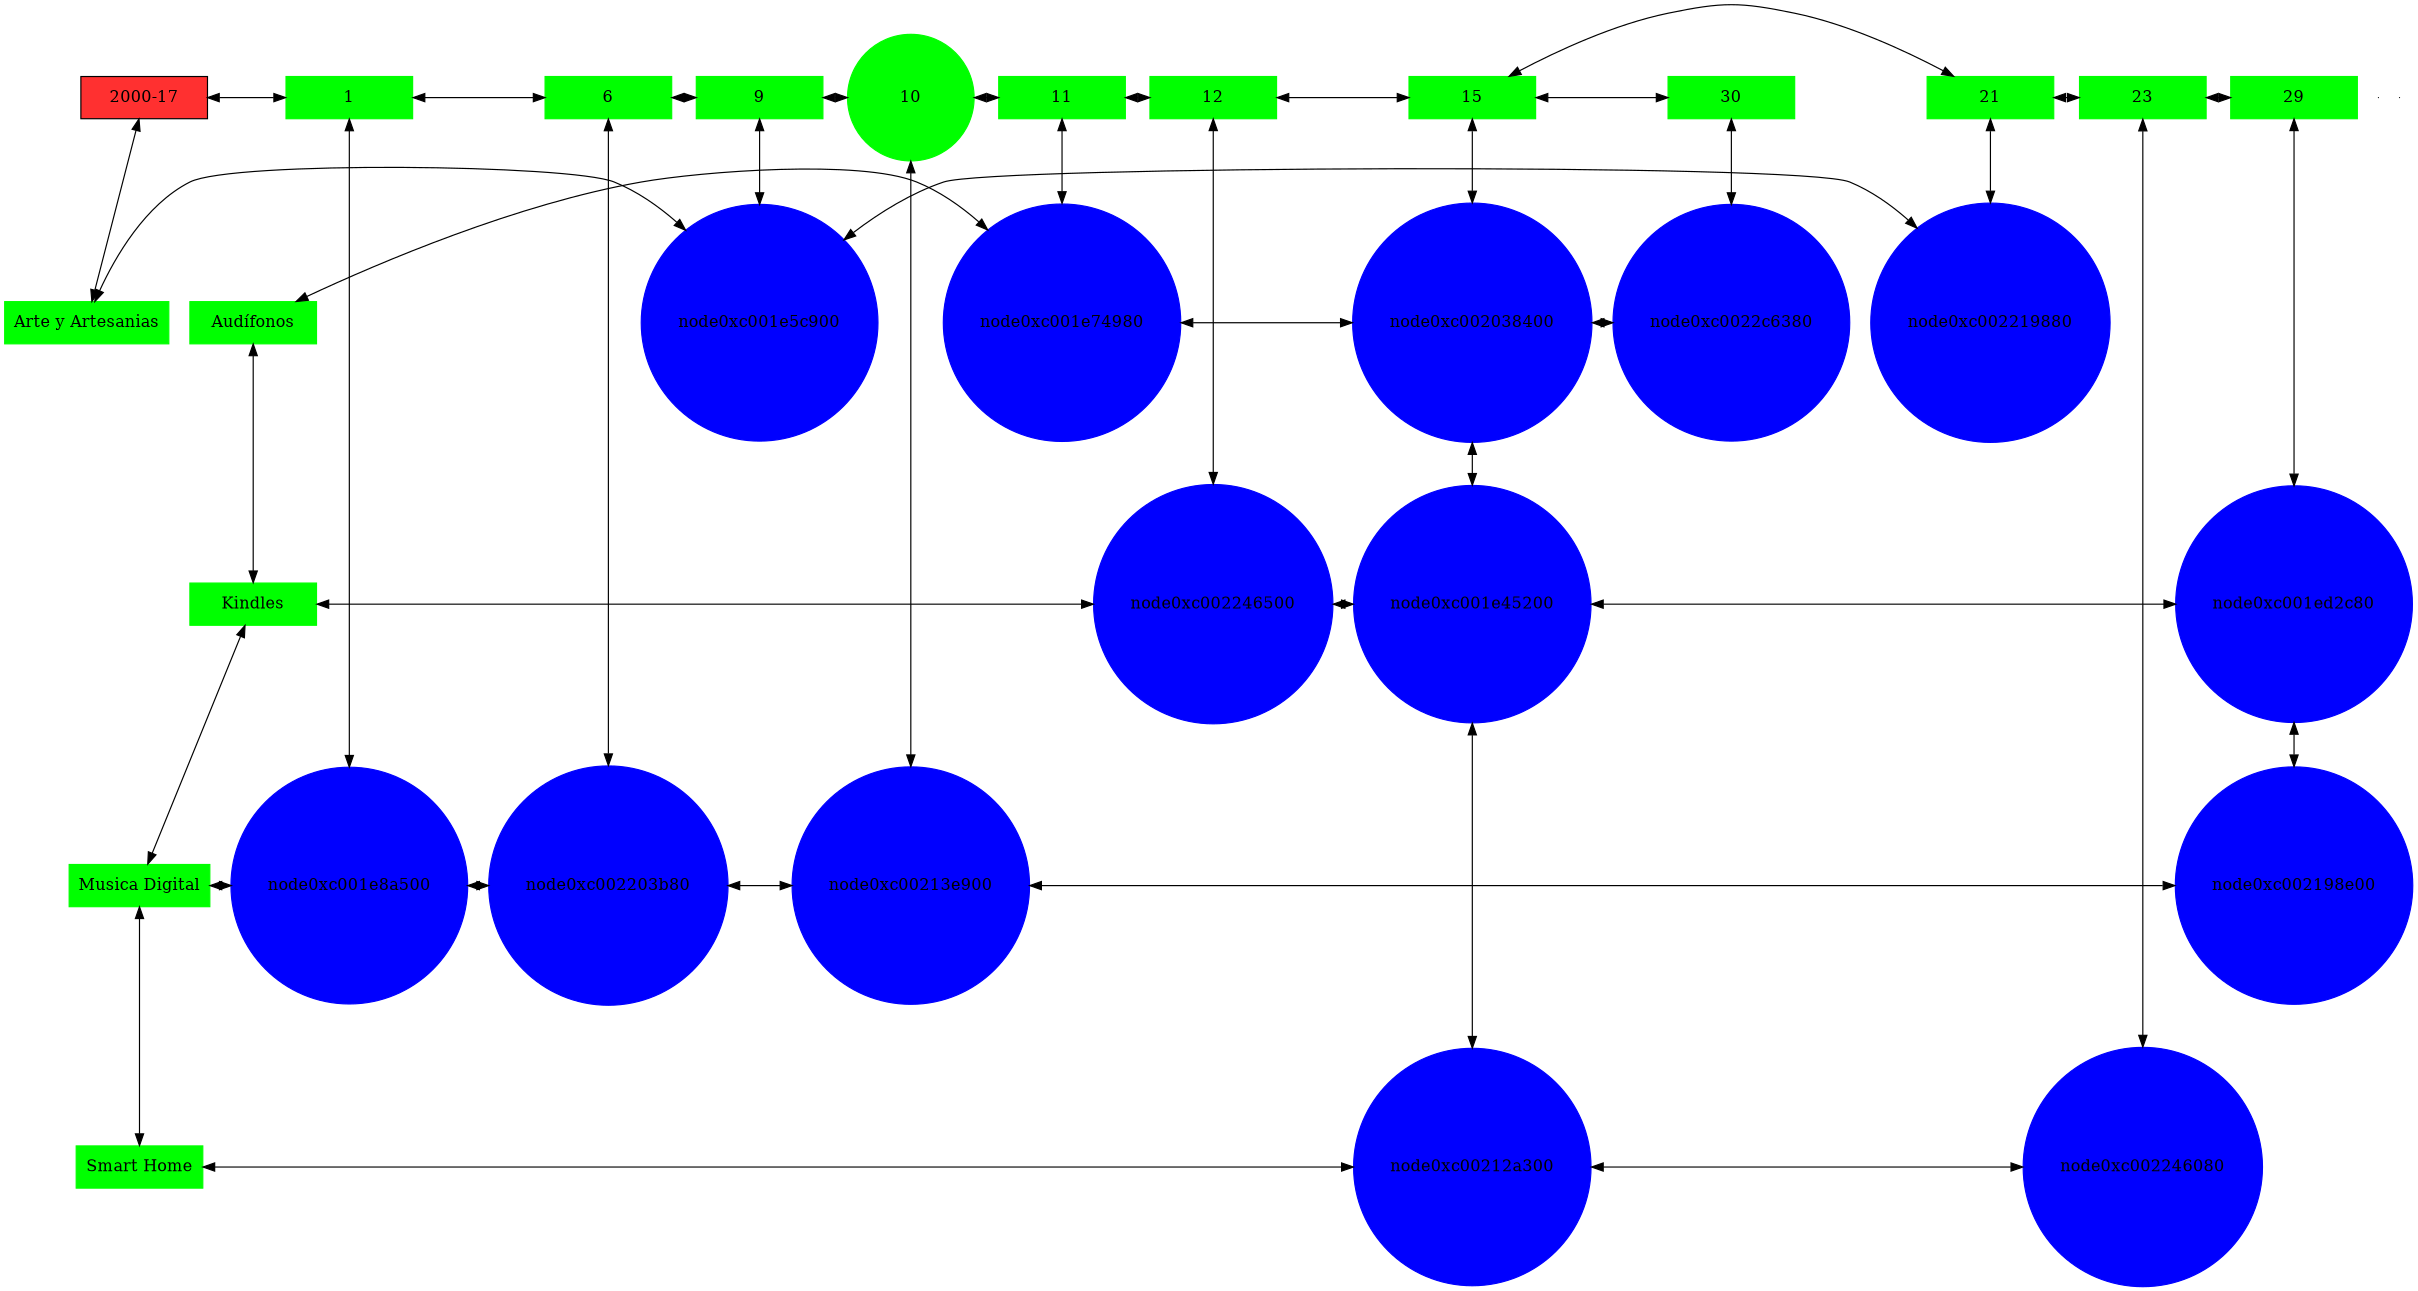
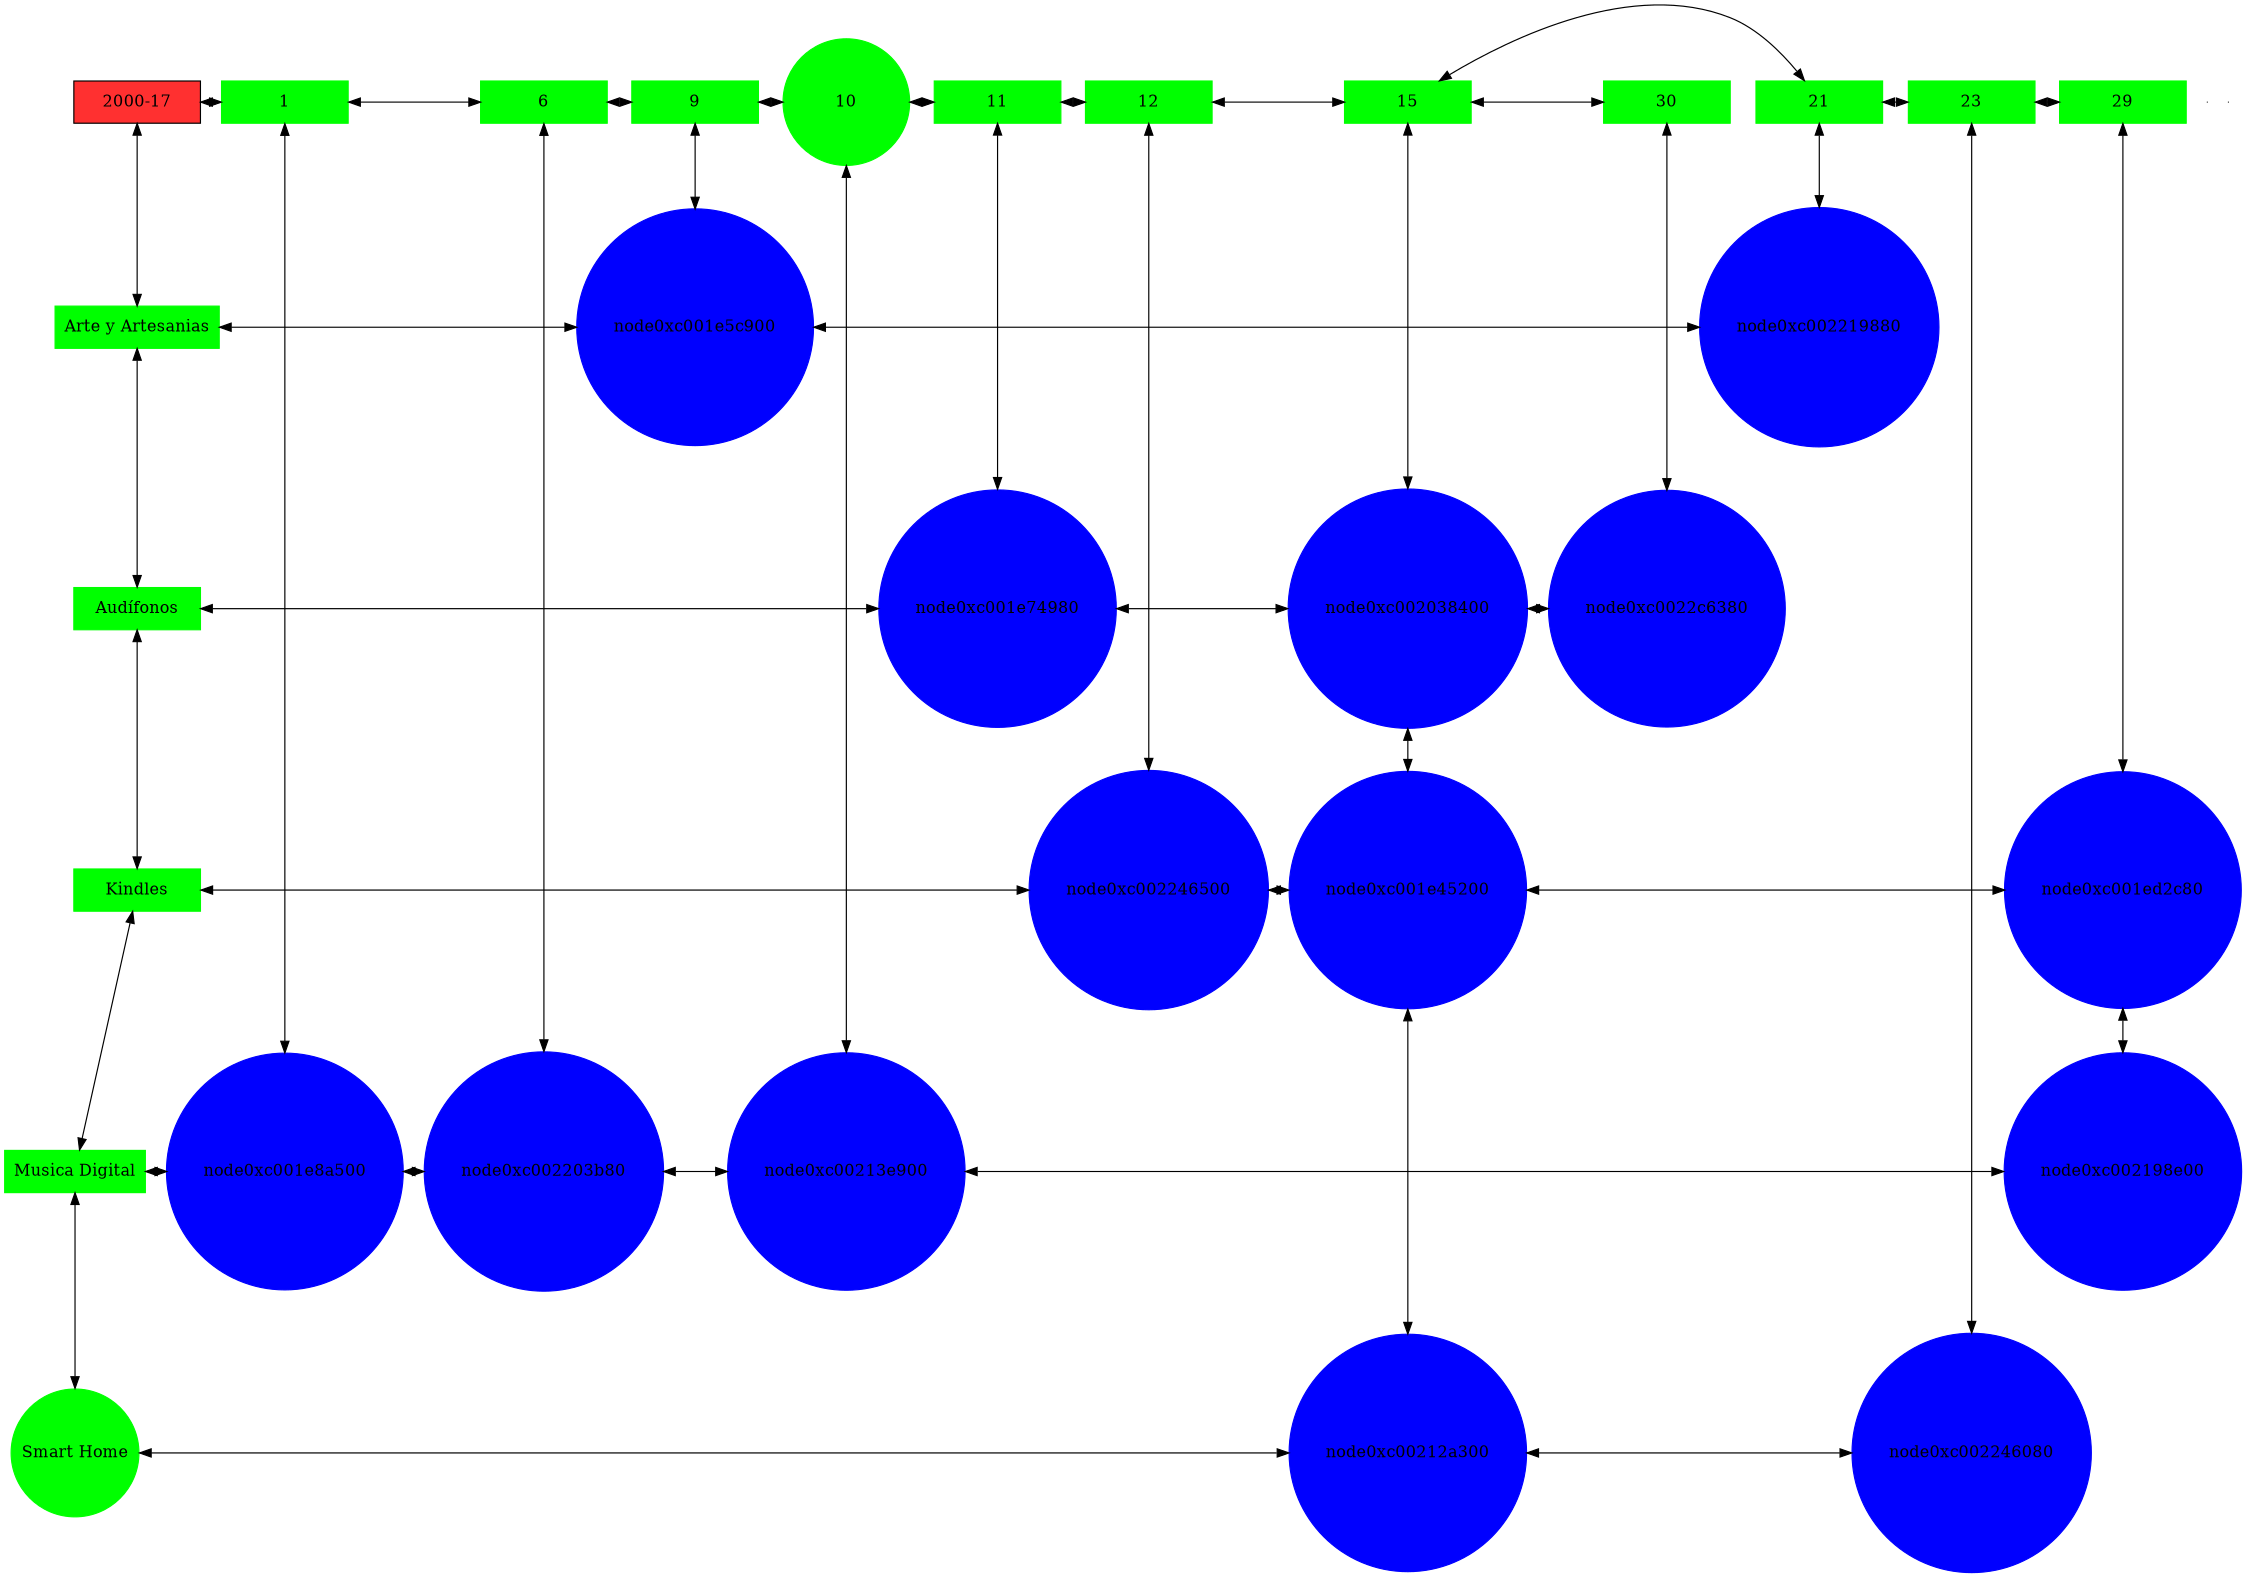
edge "Arte y Artesanias" -- "Audífonos": added
node "Smart Home": shape box -> circle
